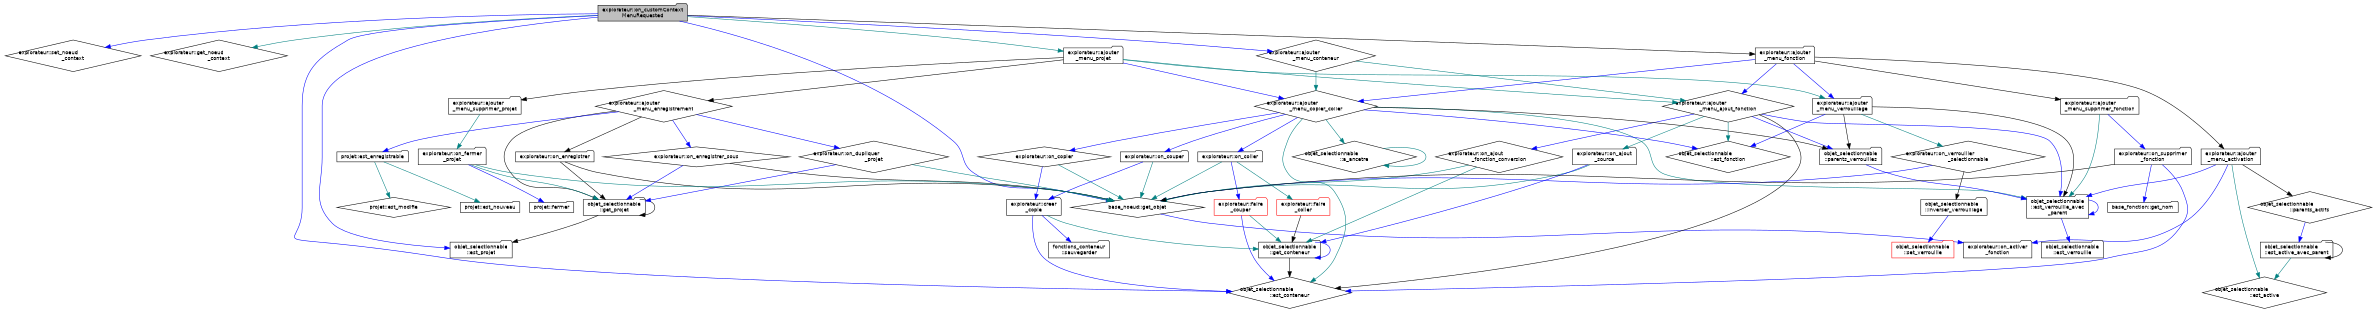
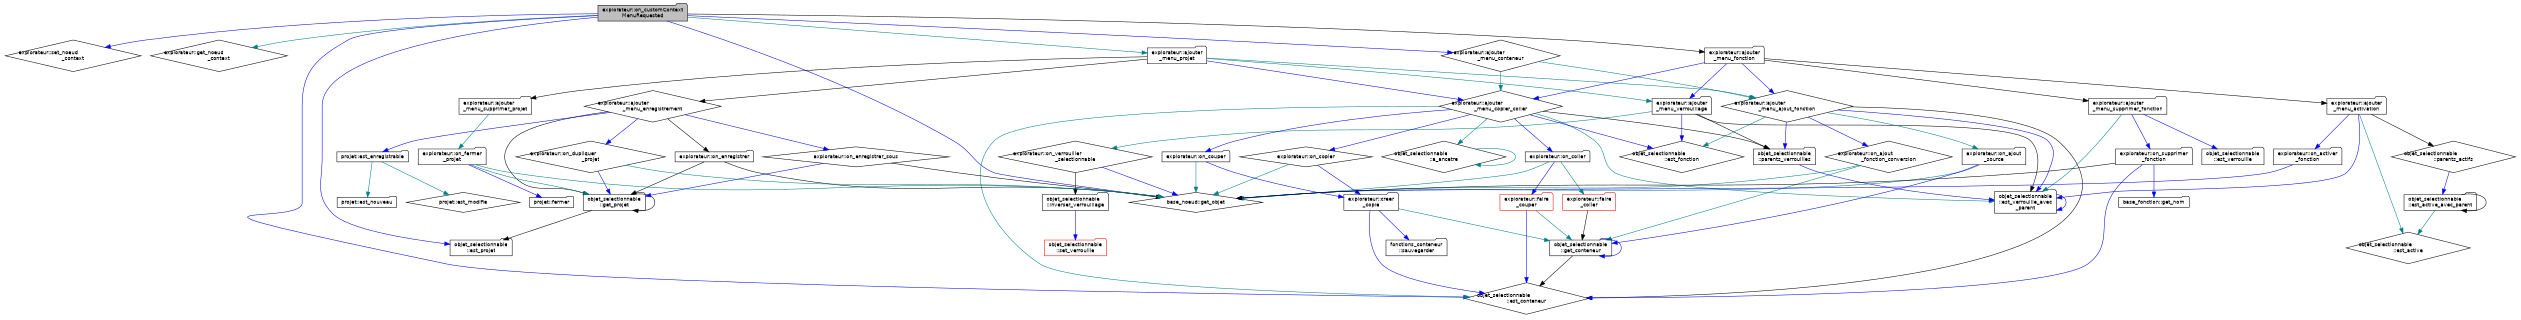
edge "objet_selectionnable ::est_verrouille_avec _parent" -> "objet_selectionnable ::est_verrouille": now "explorateur::ajouter _menu_supprimer_fonction" -> "objet_selectionnable ::est_verrouille"
edge "base_noeud::get_objet" -> "explorateur::on_activer _fonction": reversed
